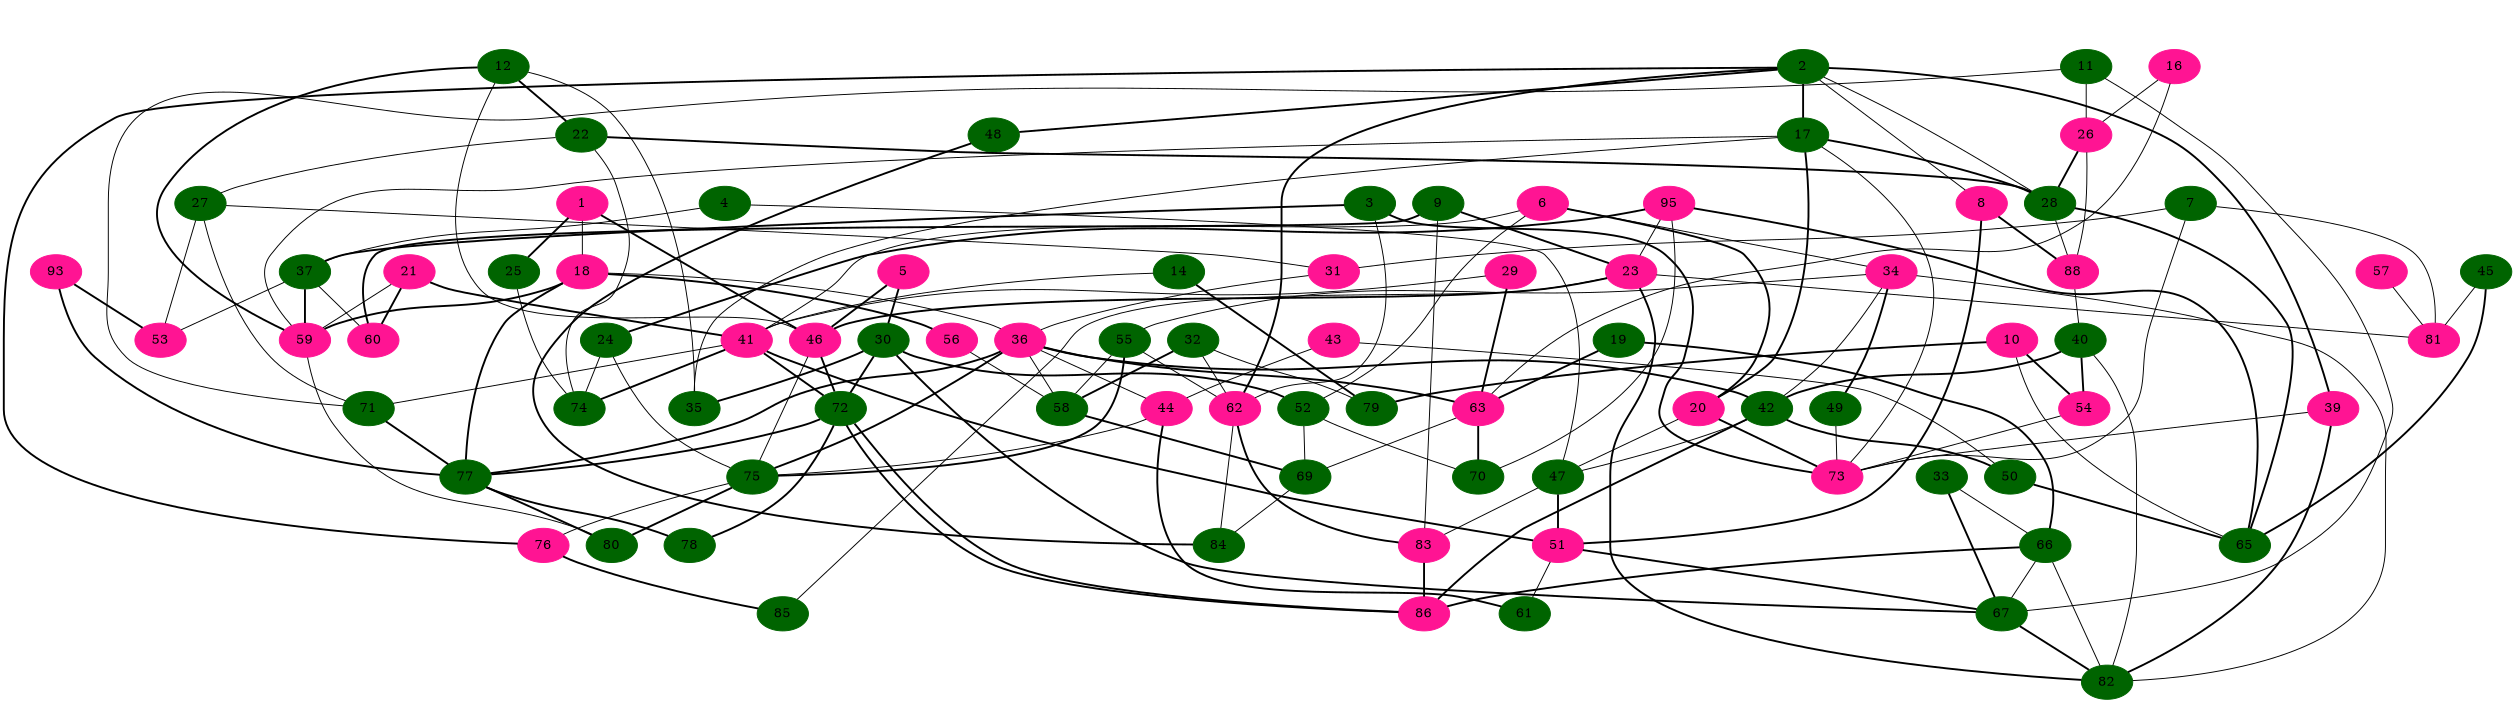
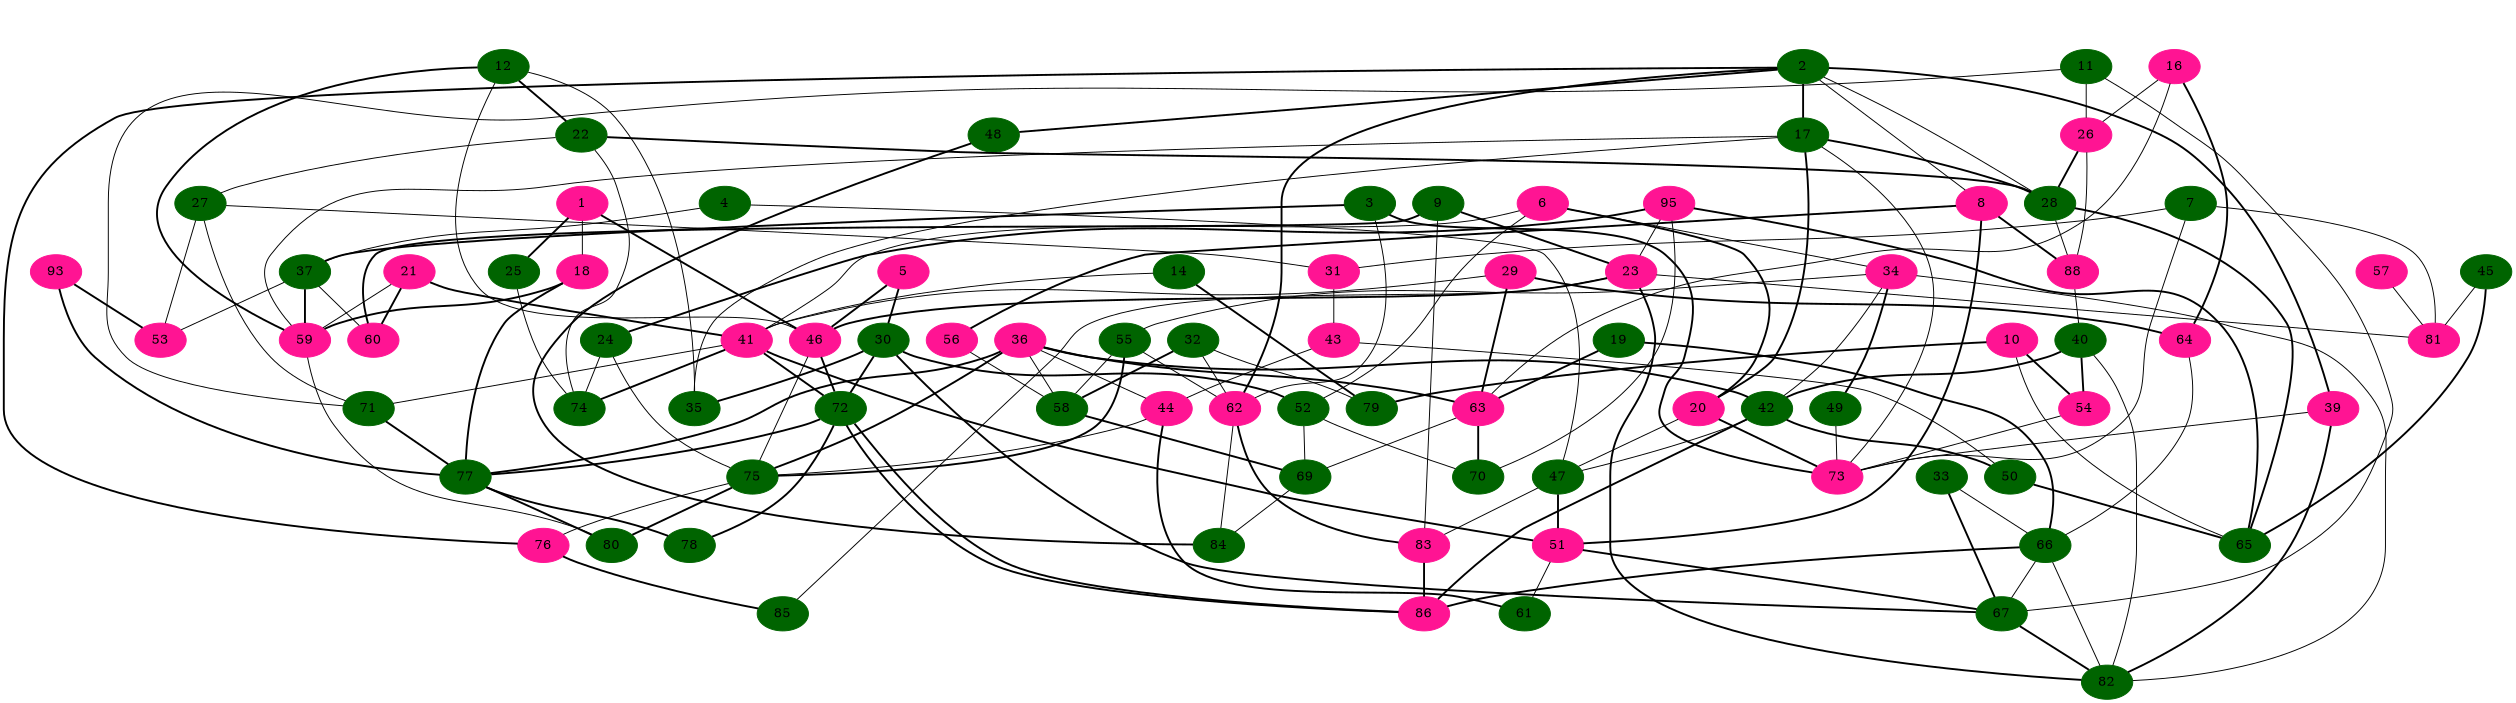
edge "18" -- "36": removed
edge "31" -- "36": now "31" -- "43"
edge "18" -- "56": now "8" -- "56"
node "64": added
